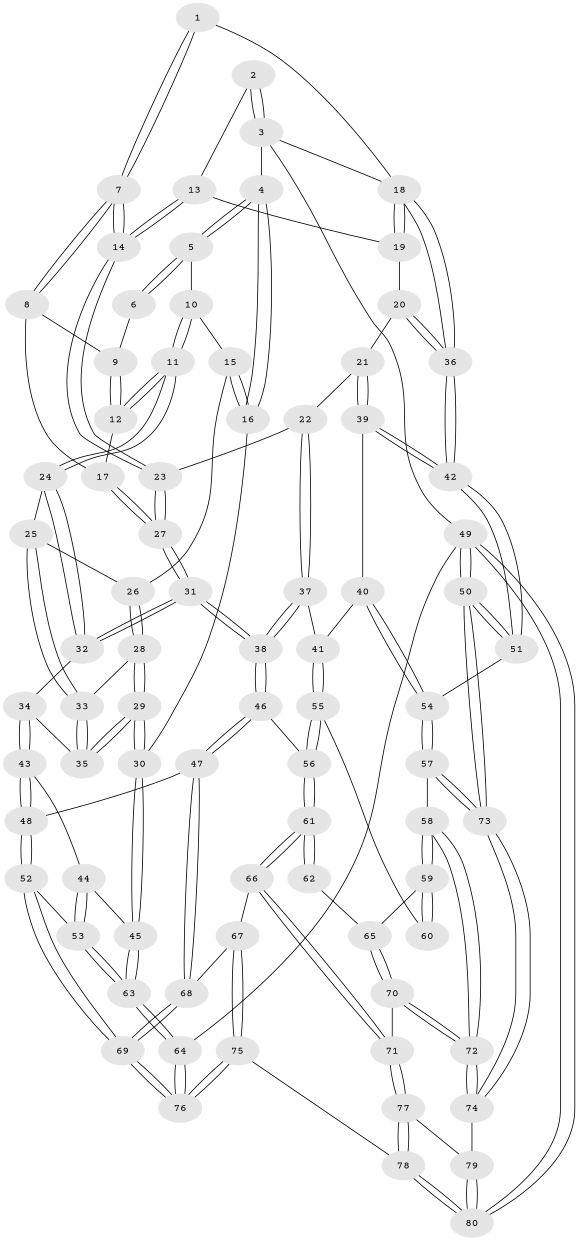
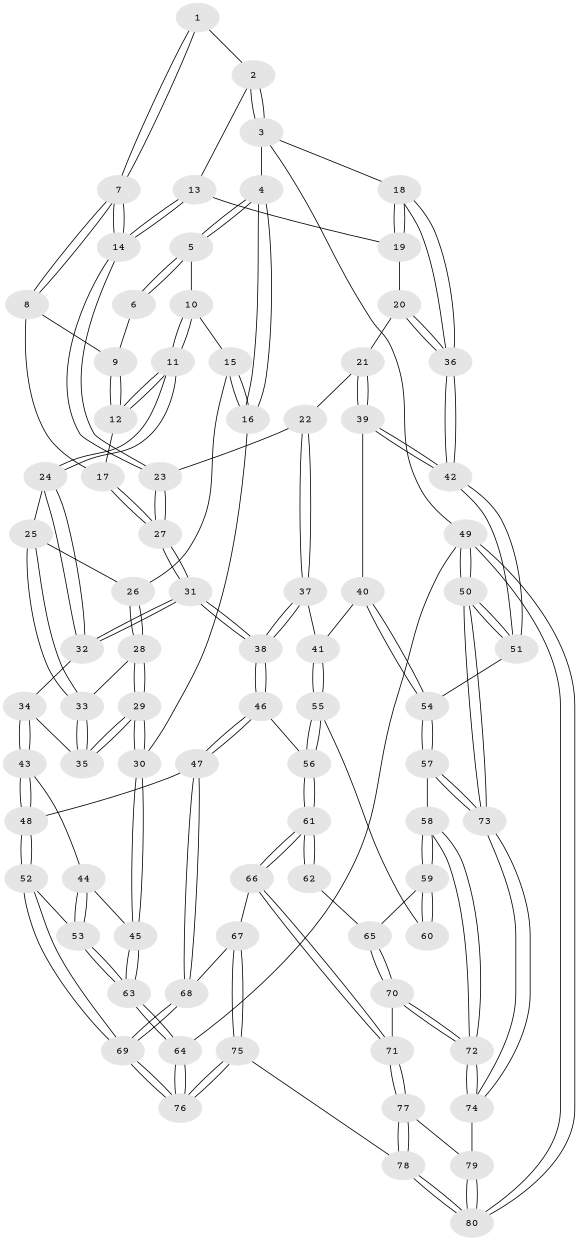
edge "1" -- "18": now "1" -- "2"
